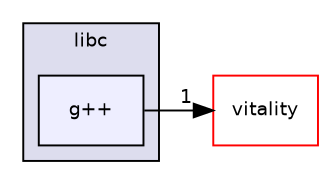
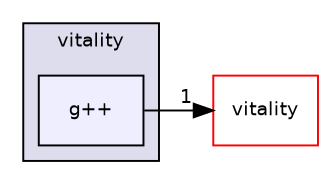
cluster "libc": label "libc" -> "vitality"
